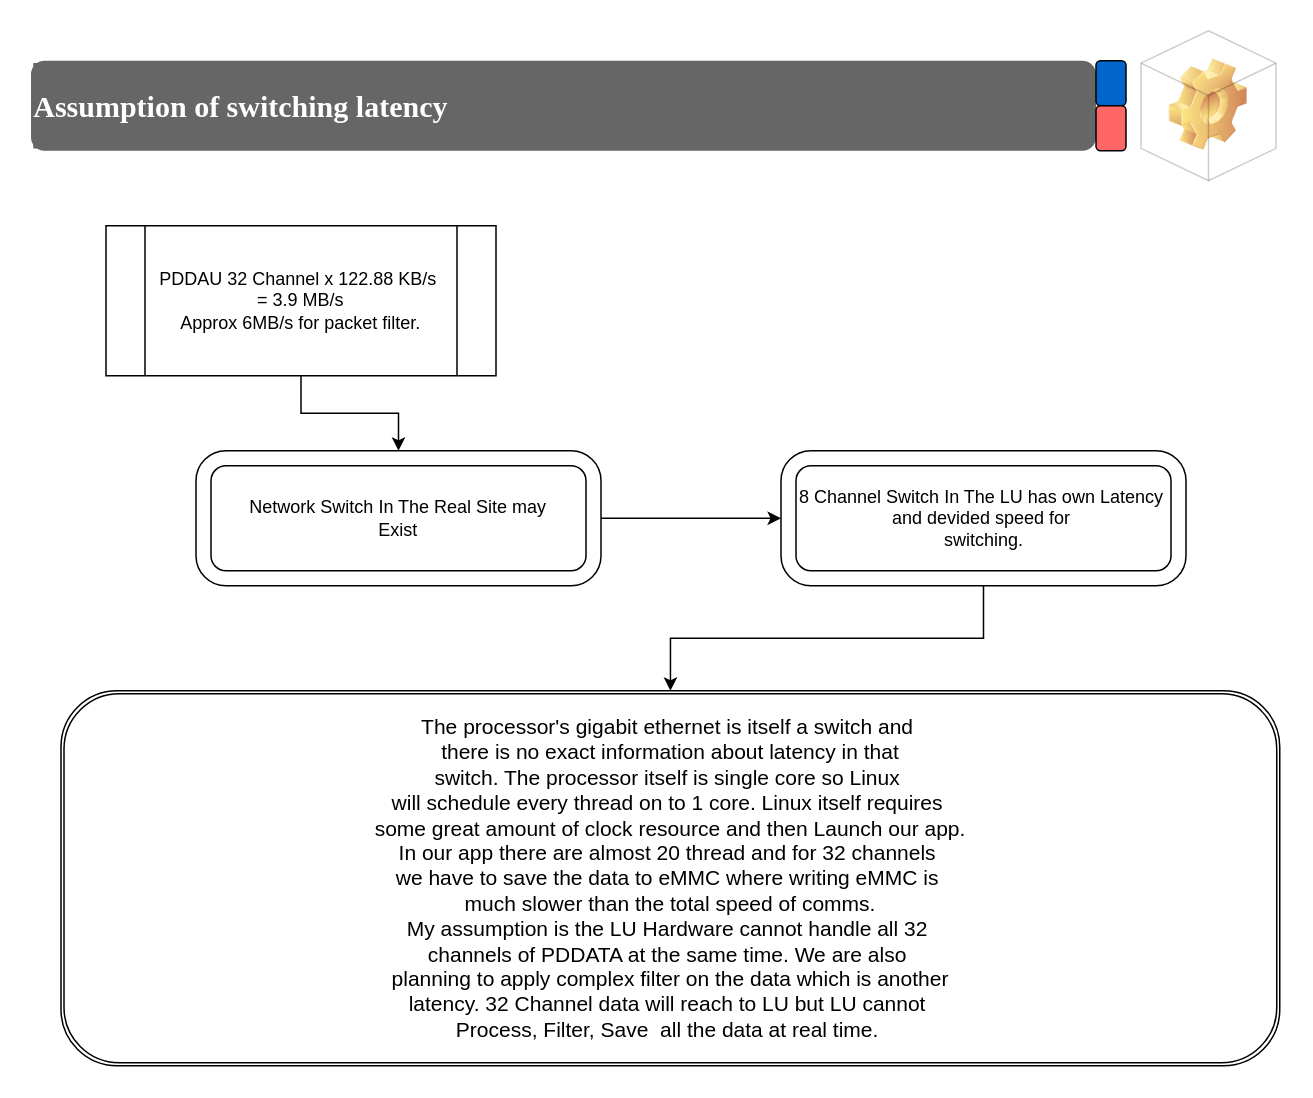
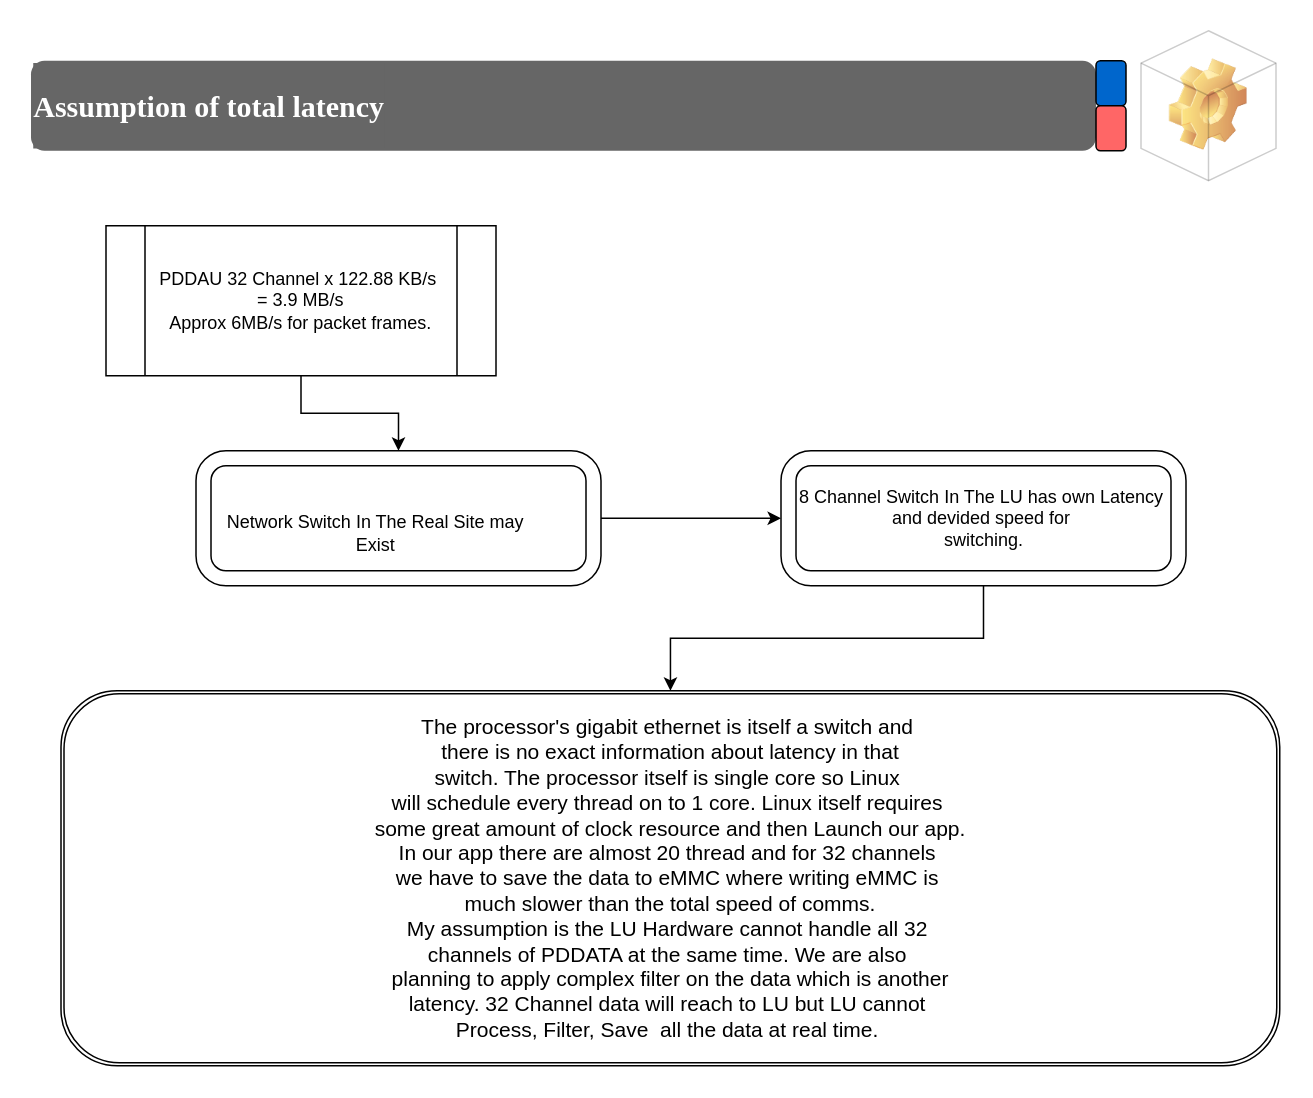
node "Assumption of switching latency": label "Assumption of switching latency" -> "Assumption of total latency"
node "PDDAU 32 Channel x 122.88 KB/s = 3.9 MB/s Approx 6MB/s for packet filter.": label "PDDAU 32 Channel x 122.88 KB/s = 3.9 MB/s Approx 6MB/s for packet filter." -> "PDDAU 32 Channel x 122.88 KB/s = 3.9 MB/s Approx 6MB/s for packet frames."
node "Network Switch In The Real Site may Exist": moved (398, 518) -> (376, 533)
